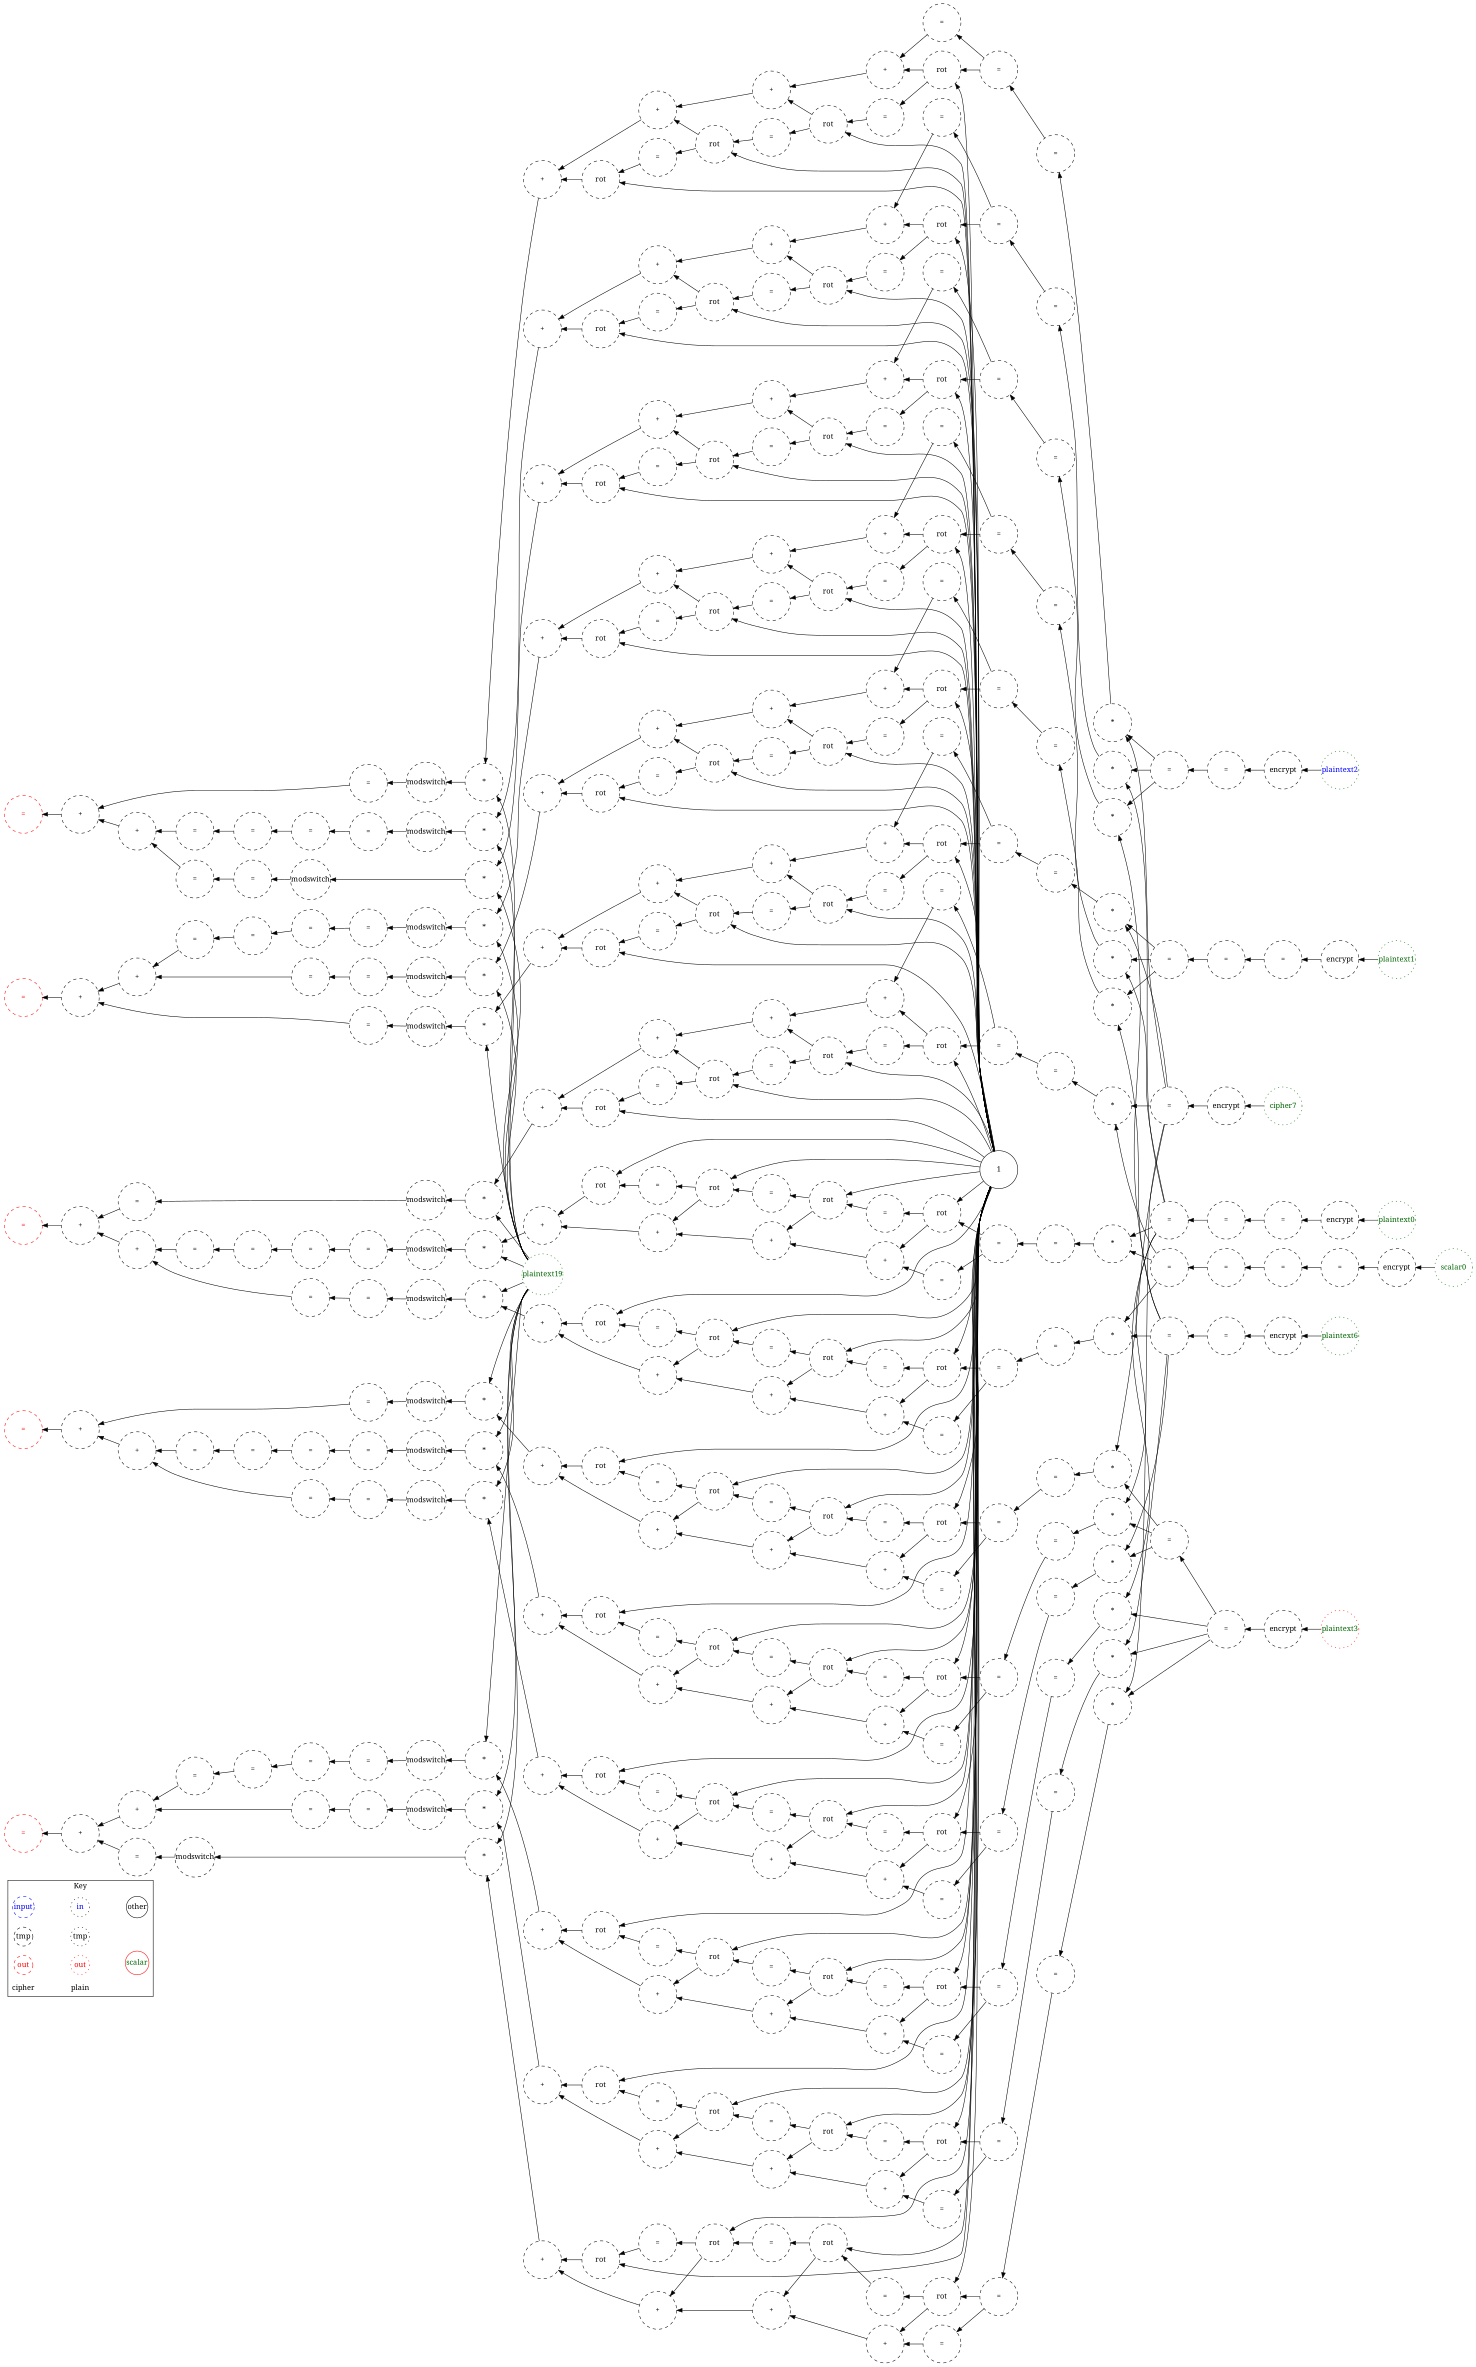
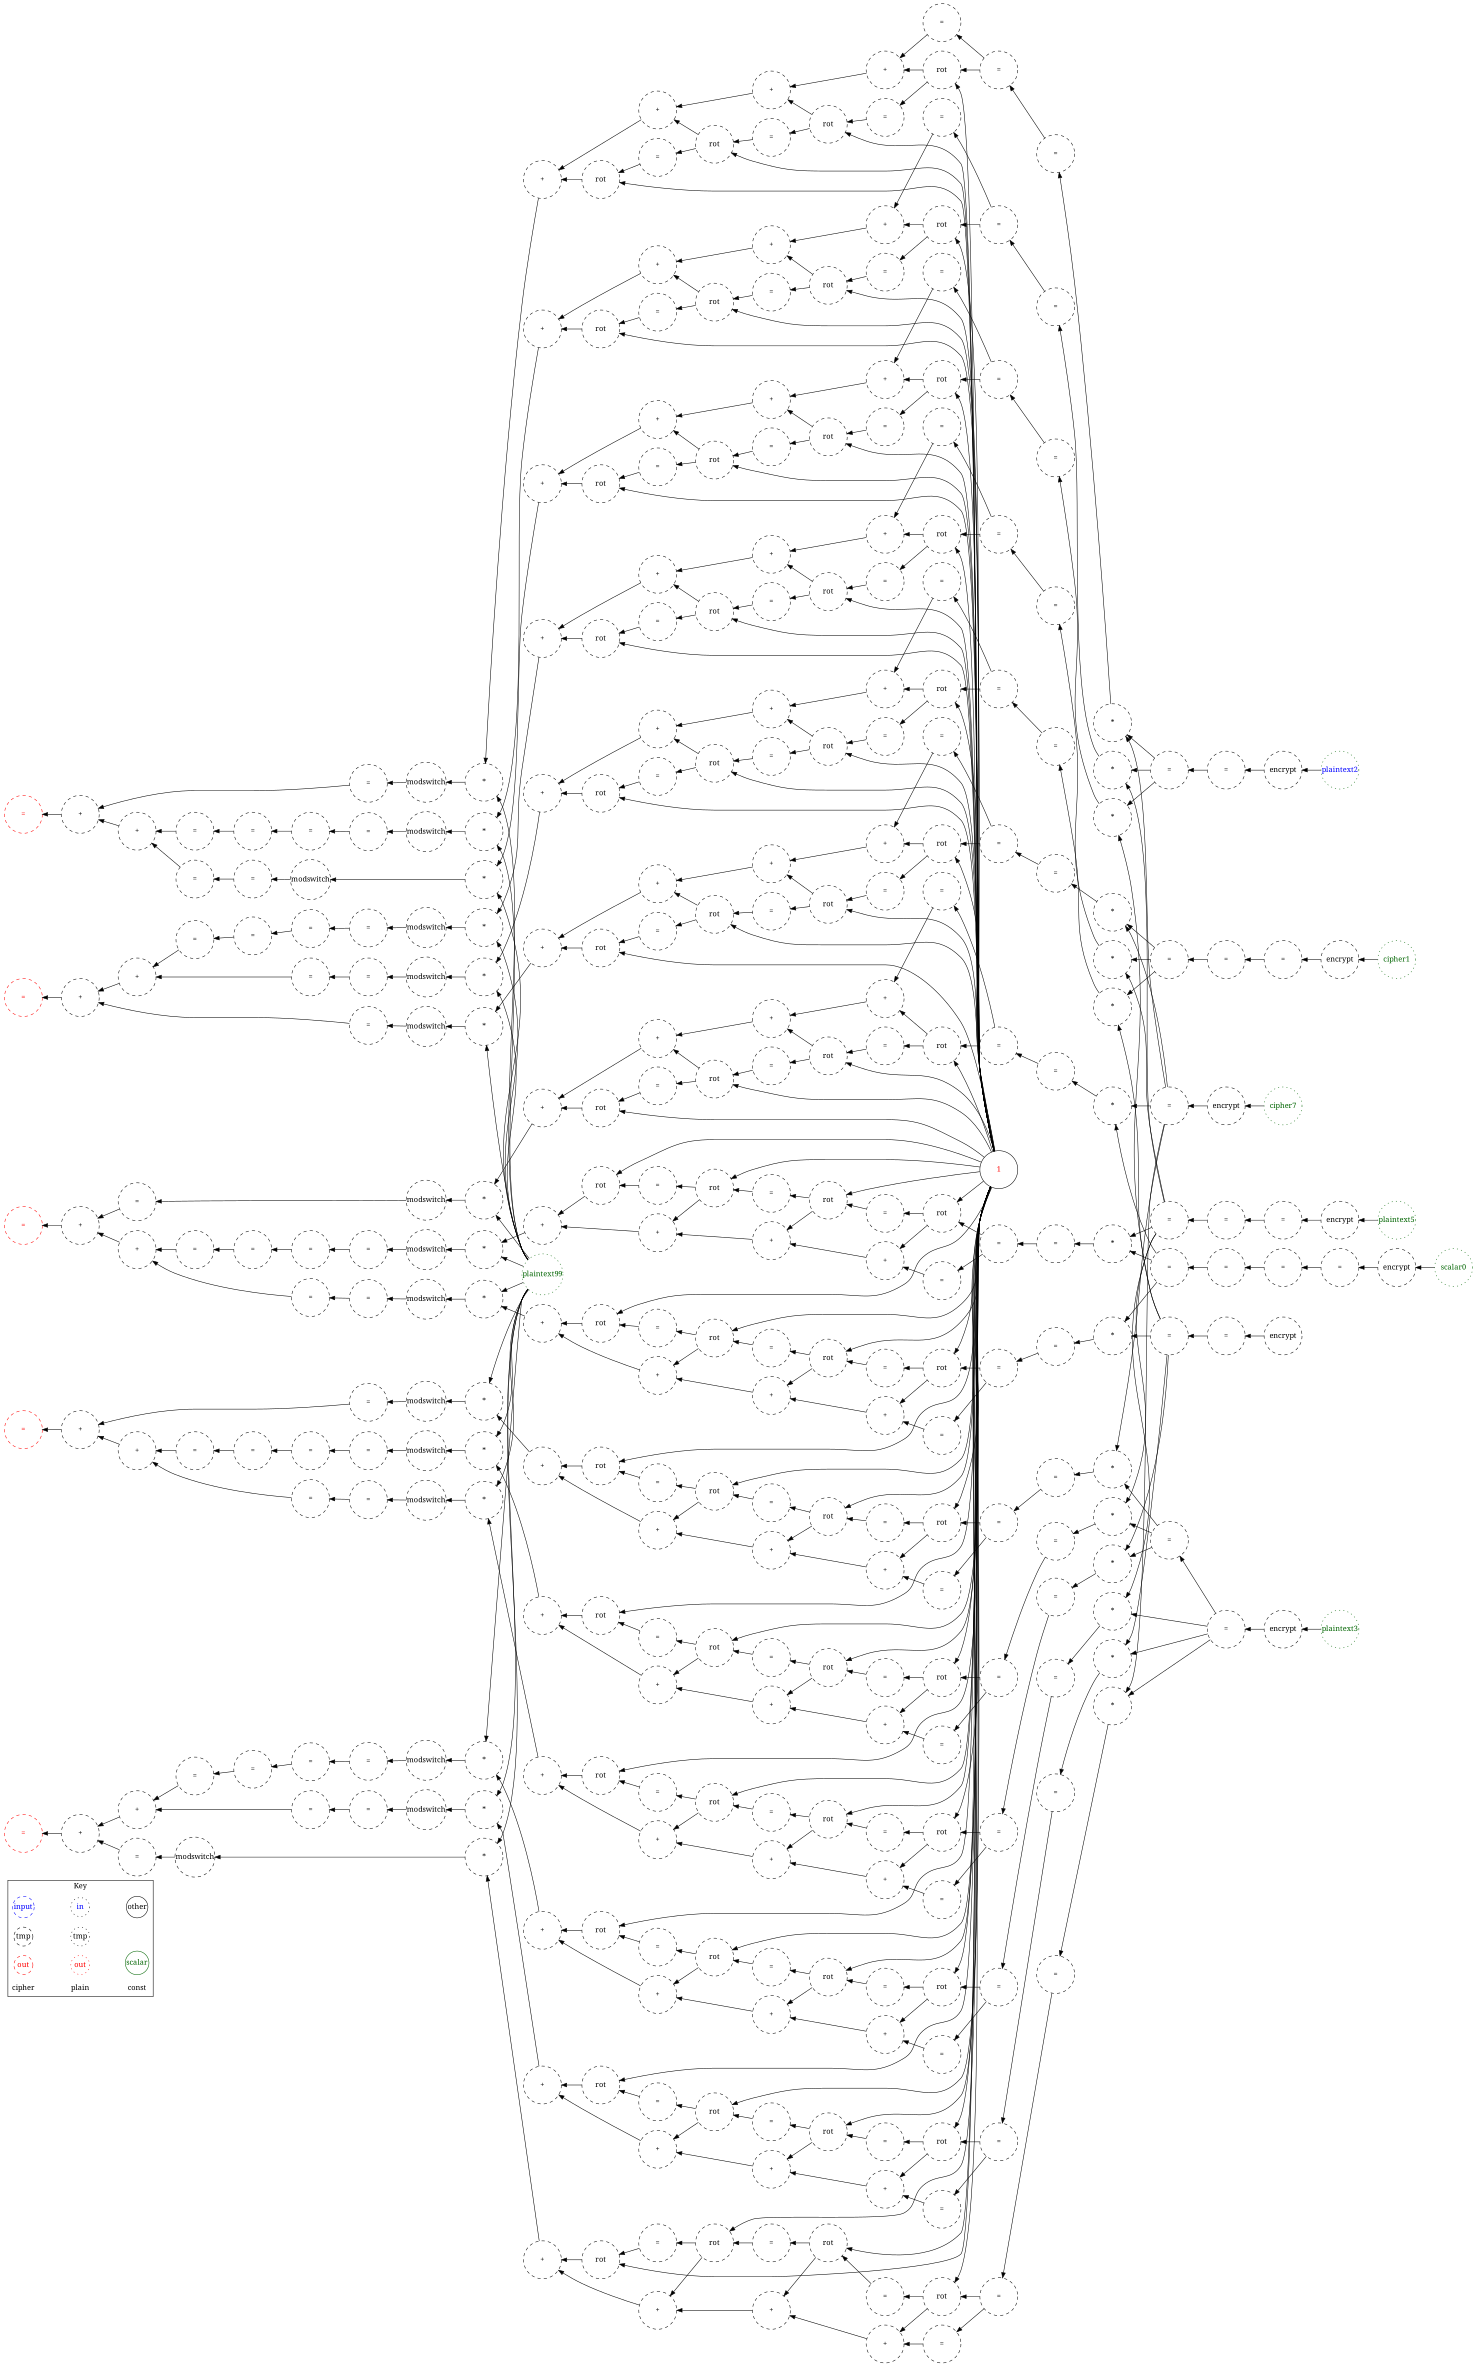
node "plaintext1": label "plaintext1" -> "cipher1"
node "1": fontcolor black -> red
node "plaintext0": label "plaintext0" -> "plaintext5"
node "plaintext19": label "plaintext19" -> "plaintext99"
node "plaintext6": removed
node "plaintext3": color red -> darkgreen
node "scalar": color red -> darkgreen
node "const": added
